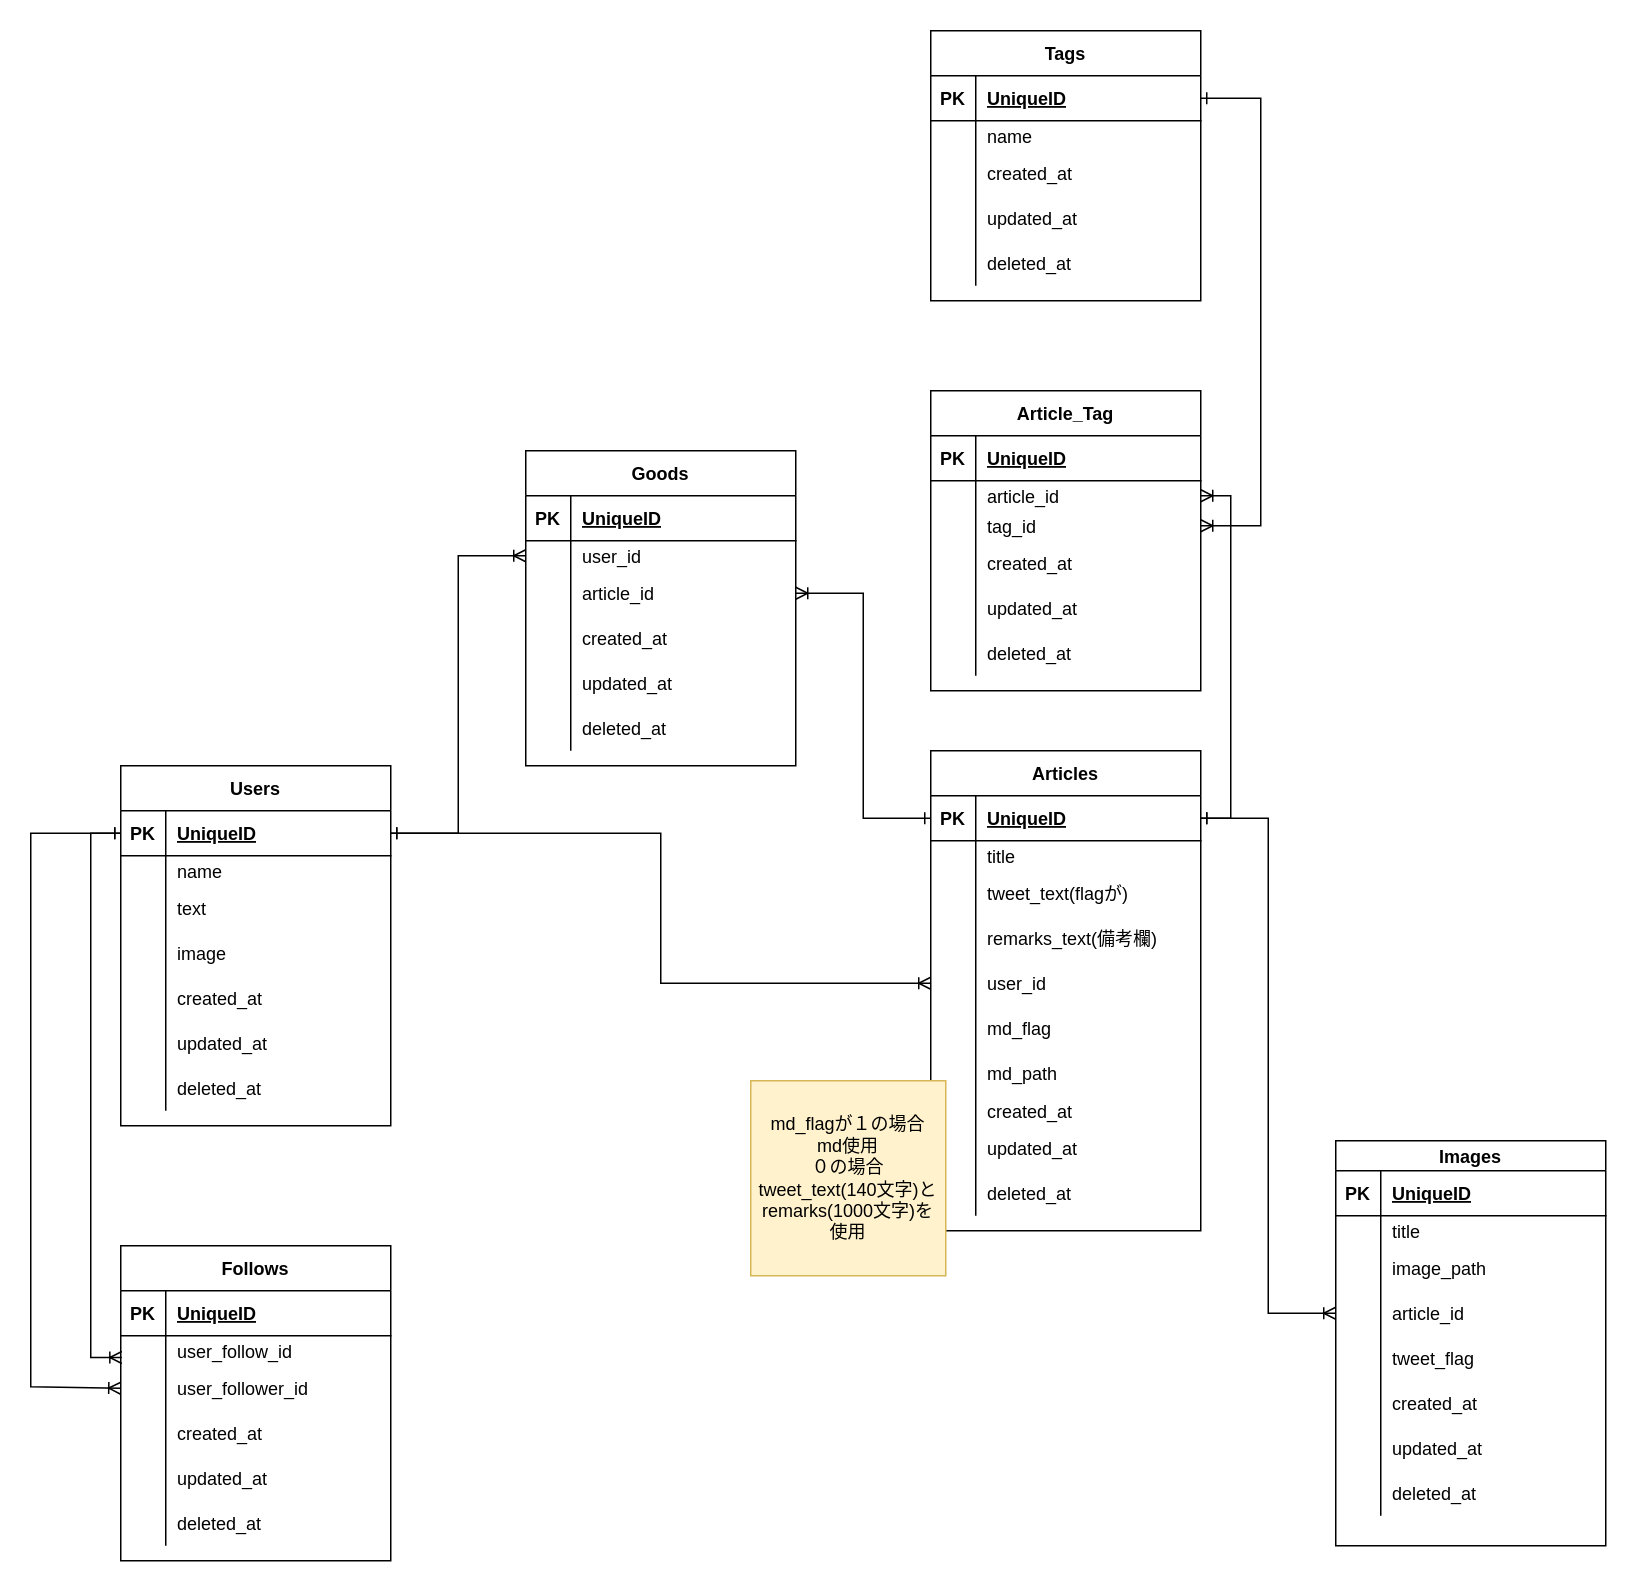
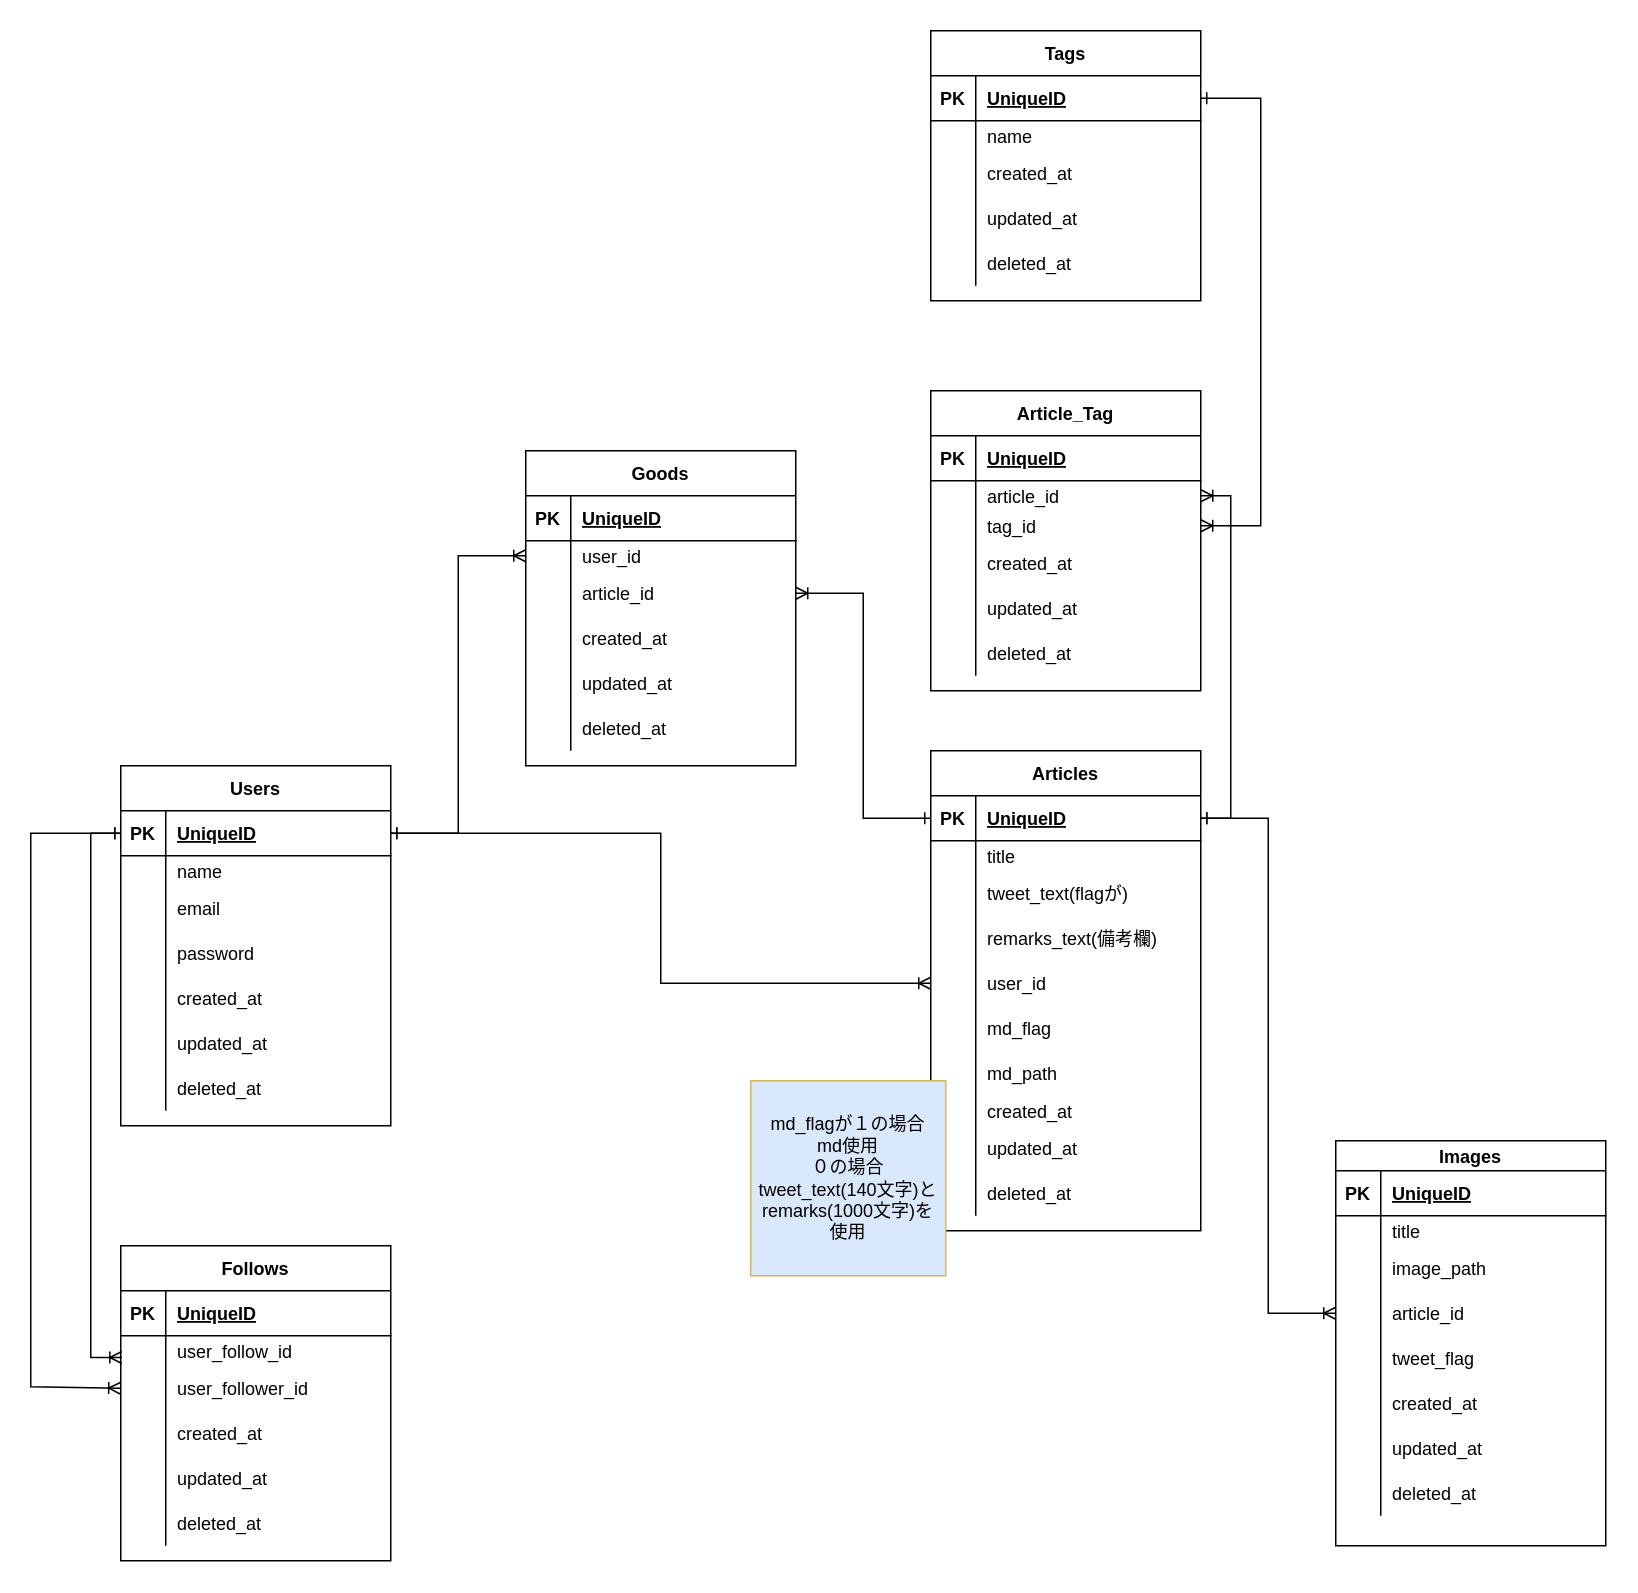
node "text": label "text" -> "email"
node "image": label "image" -> "password"
node "md_flagが１の場合 md使用 ０の場合 tweet_text(140文字)と remarks(1000文字)を 使用": fillcolor #fff2cc -> #dae8fc
